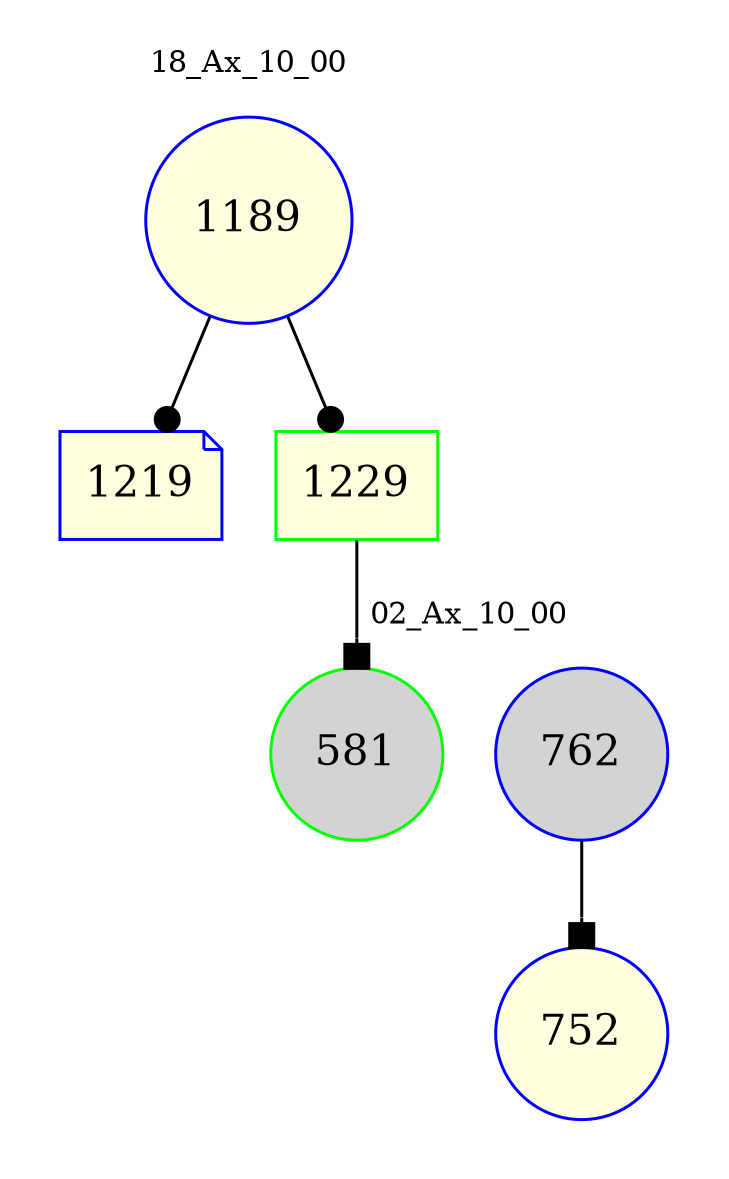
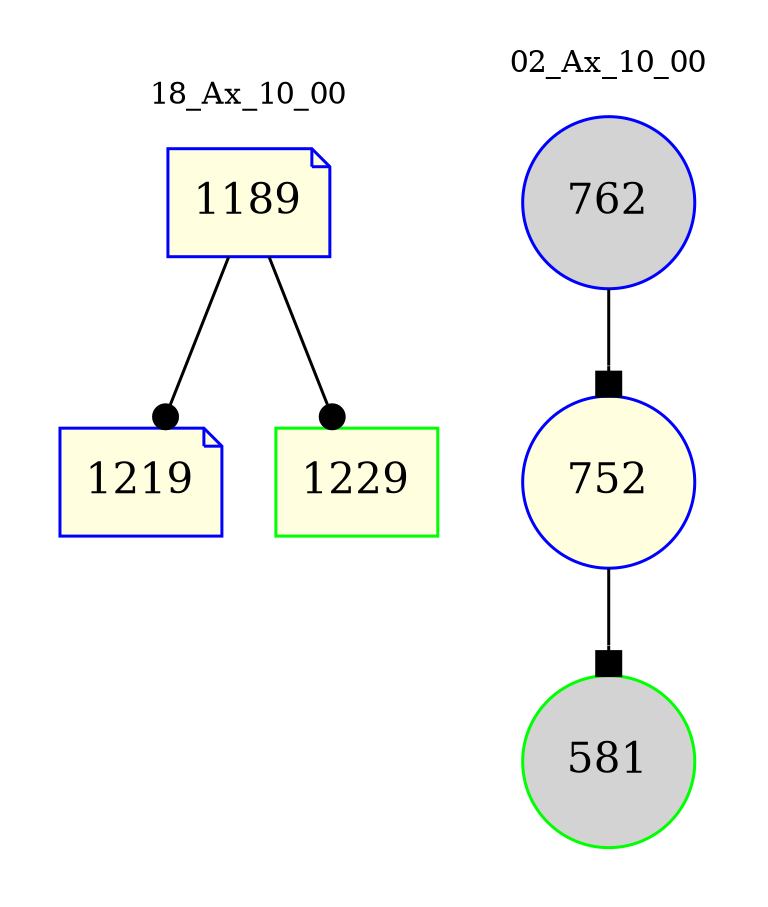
node "1189": shape circle -> note
edge "1229" -> "581": now "752" -> "581"
